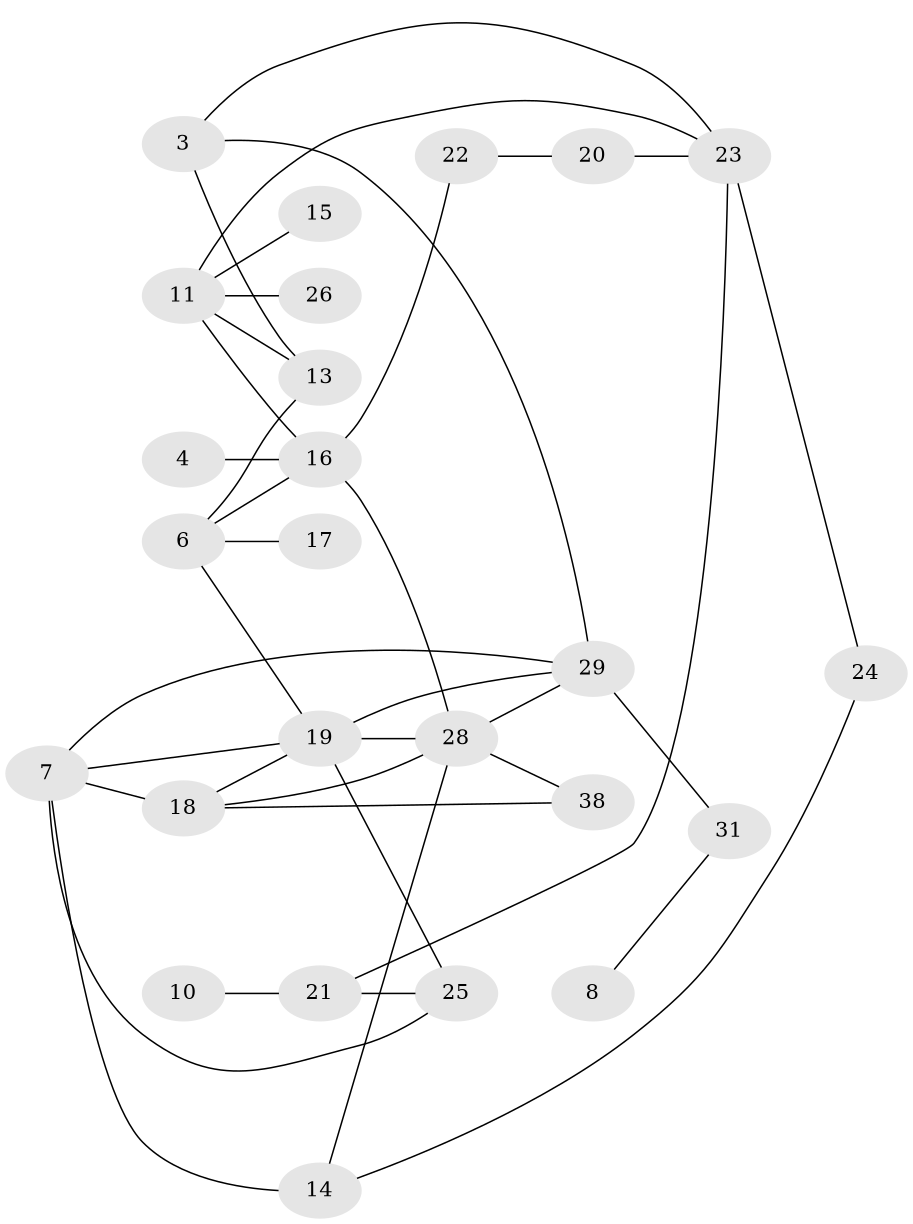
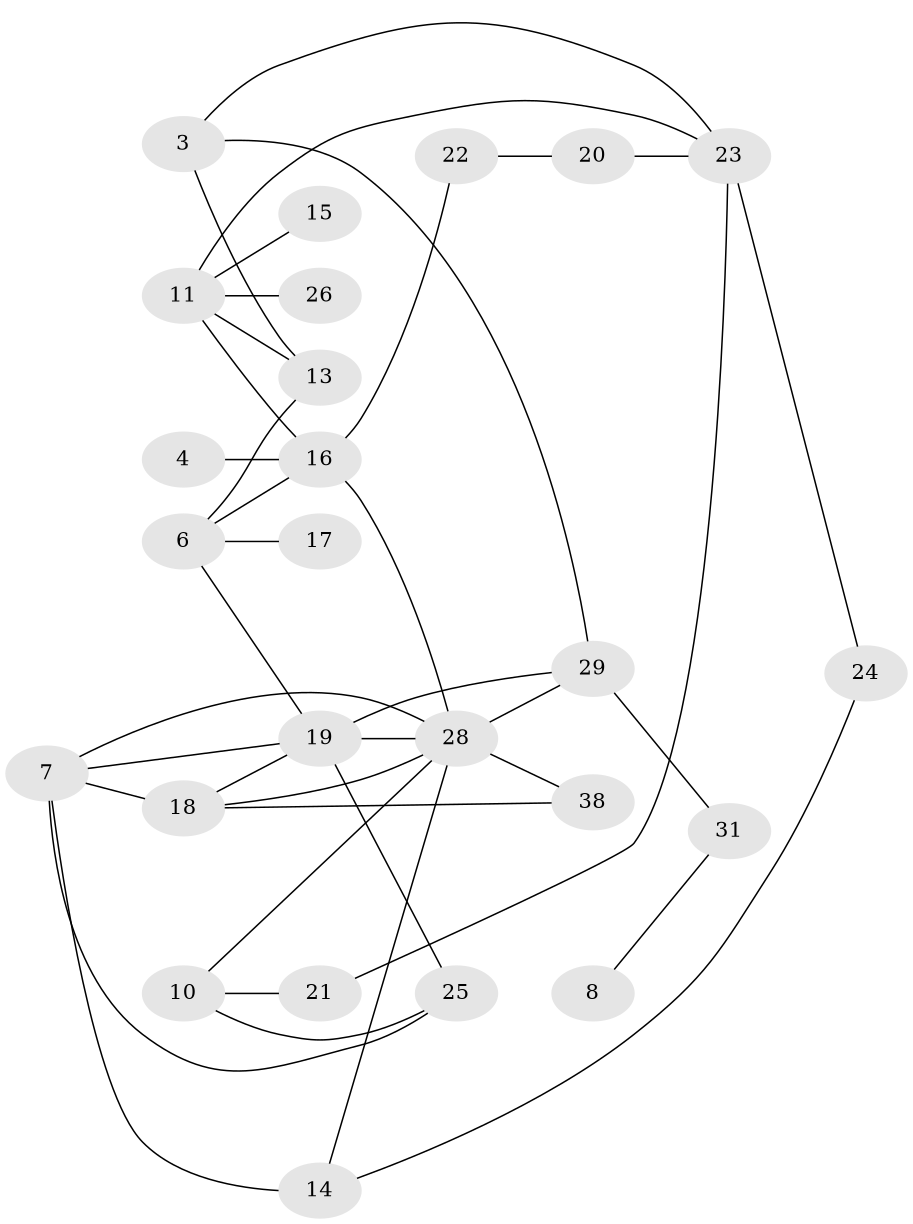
edge "29" -- "7": now "28" -- "7"
edge "28" -- "10": added
edge "21" -- "25": now "10" -- "25"
